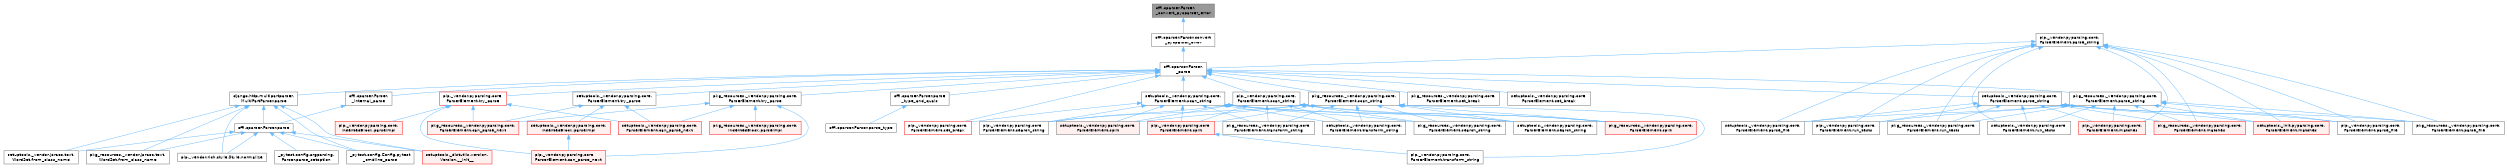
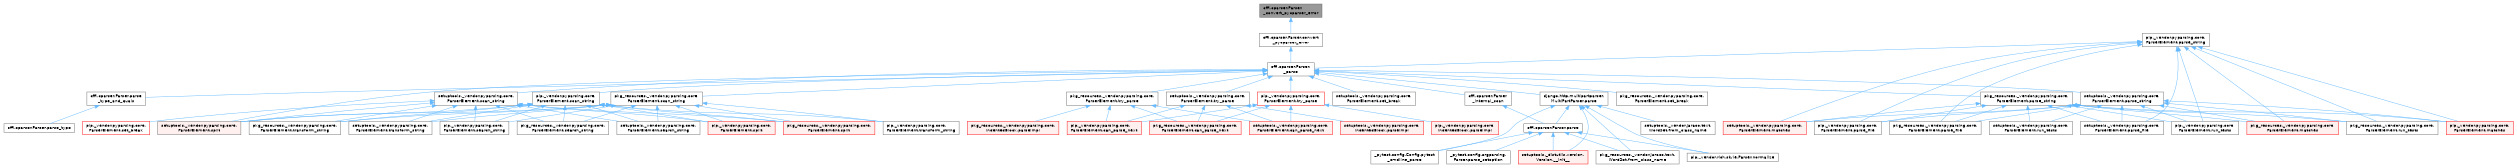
edge "setuptools._vendor.pyparsing.core. ParserElement.run_tests" -> "pip._vendor.pyparsing.core. ParserElement.parse_string": removed
node "cffi.cparser.Parser. _internal_parse": label "cffi.cparser.Parser. _internal_parse" -> "cffi.cparser.Parser. _internal_scan"
edge "pip._vendor.pyparsing.core. ParserElement.set_break" -> "cffi.cparser.Parser. _parse": now "setuptools._vendor.pyparsing.core. ParserElement.split" -> "cffi.cparser.Parser. _parse"
node "setuptools._init.pyparsing.core. ParserElement.matches": label "setuptools._init.pyparsing.core. ParserElement.matches" -> "setuptools._vendor.pyparsing.core. ParserElement.matches"
edge "setuptools._vendor.jaraco.text. WordSet.from_class_name" -> "cffi.cparser.Parser.parse": removed
edge "pip._vendor.pyparsing.core. ParserElement.can_parse_next" -> "setuptools._vendor.pyparsing.core. IndentedBlock.parseImpl": now "pip._vendor.pyparsing.core. ParserElement.can_parse_next" -> "setuptools._vendor.pyparsing.core. ParserElement.try_parse"
edge "pip._vendor.pyparsing.core. ParserElement.transform_string" -> "pip._vendor.pyparsing.core. ParserElement.split": now "pip._vendor.pyparsing.core. ParserElement.transform_string" -> "pip._vendor.pyparsing.core. ParserElement.scan_string"
node "pip._vendor.rich.style.Style.normalize": label "pip._vendor.rich.style.Style.normalize" -> "pip._vendor.rich.style.Parser.normalize"
